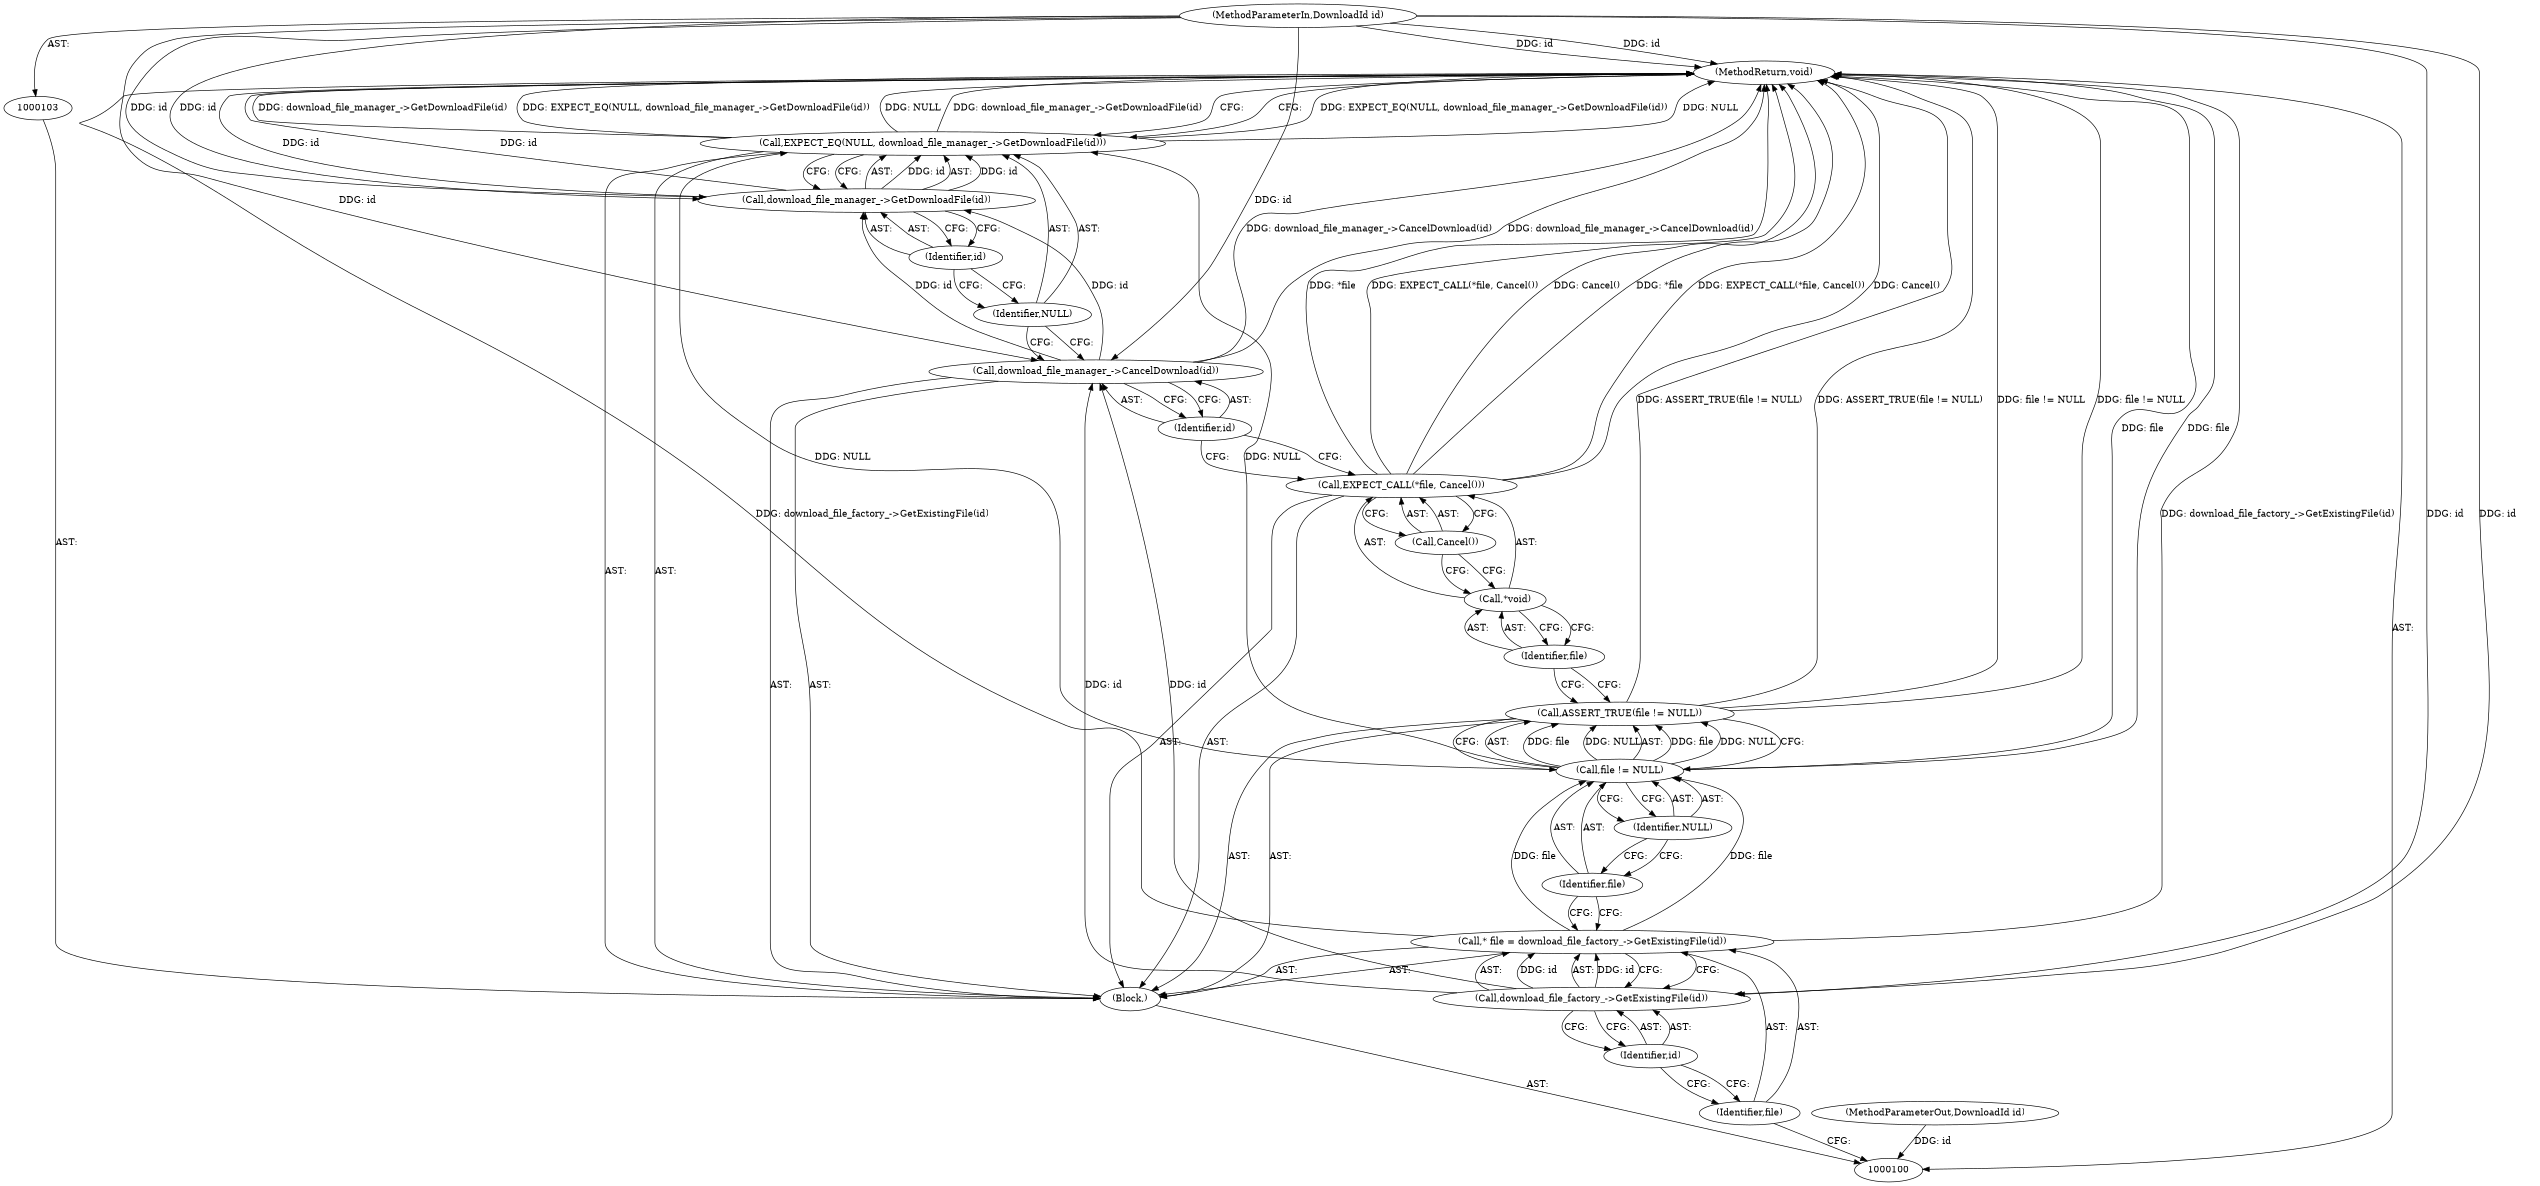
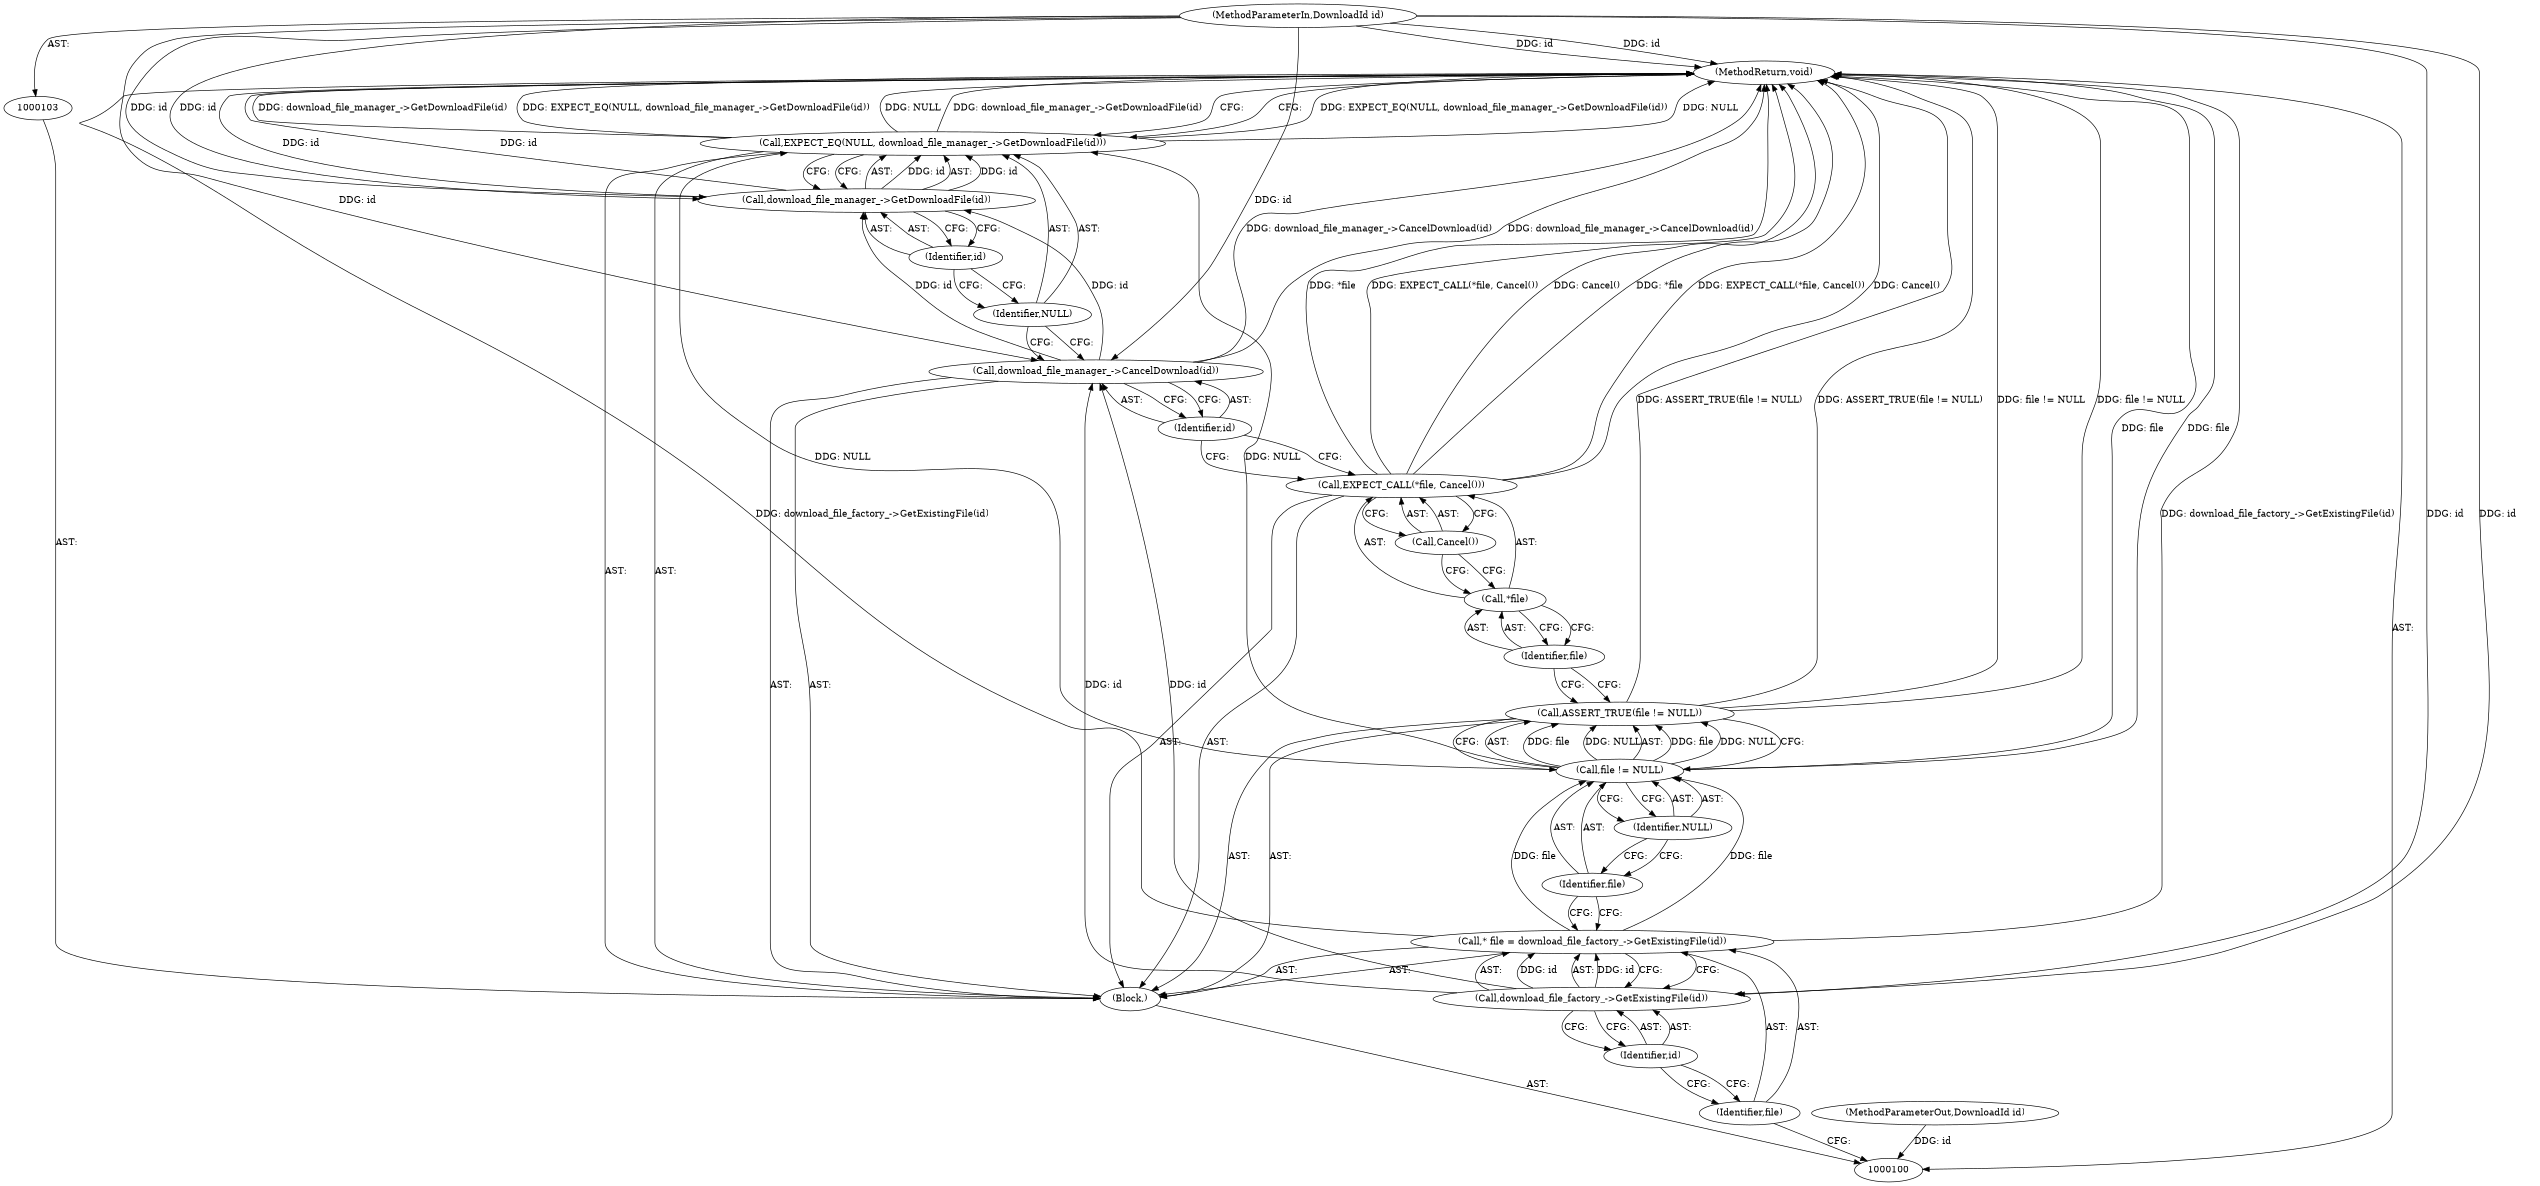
node "(Call,*void)": label "(Call,*void)" -> "(Call,*file)"
